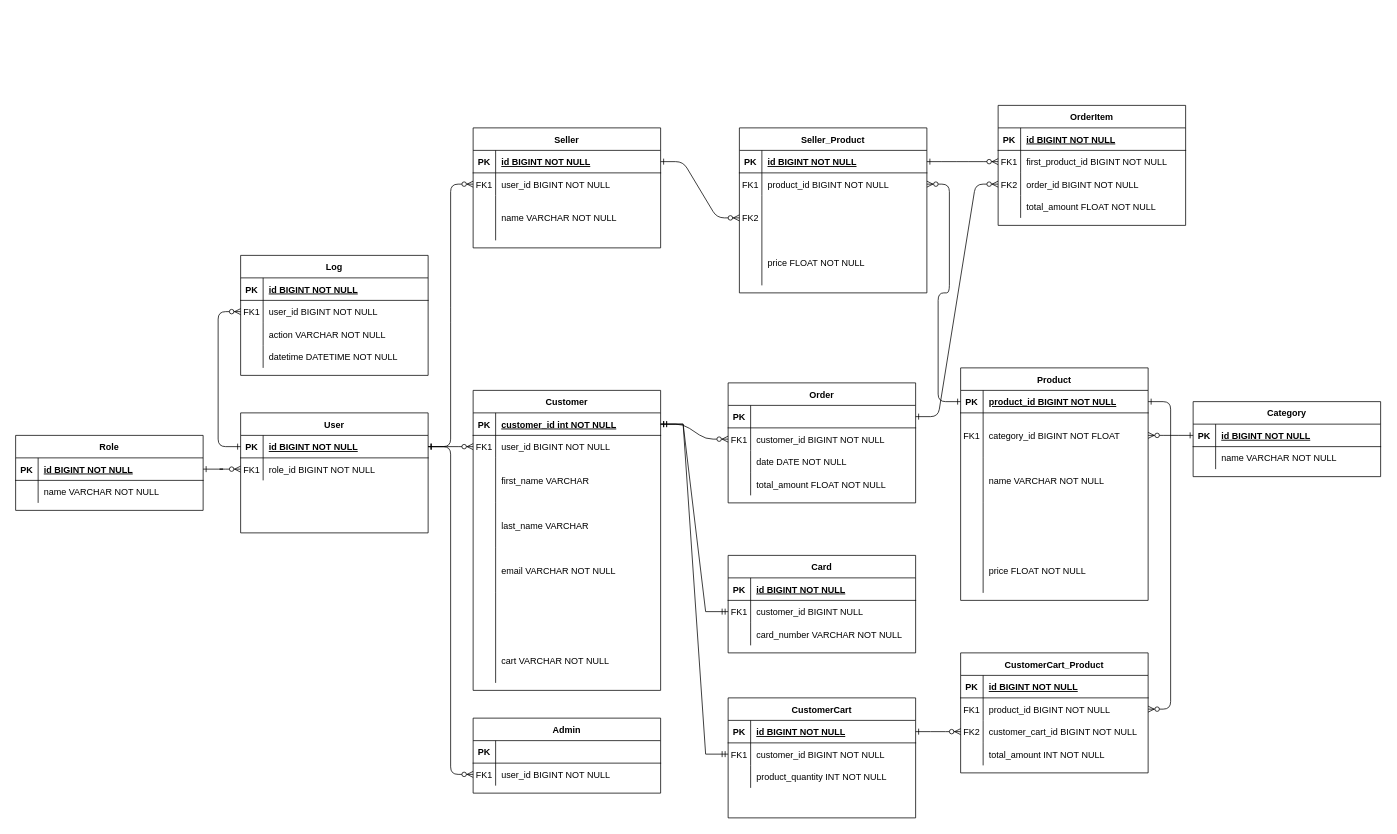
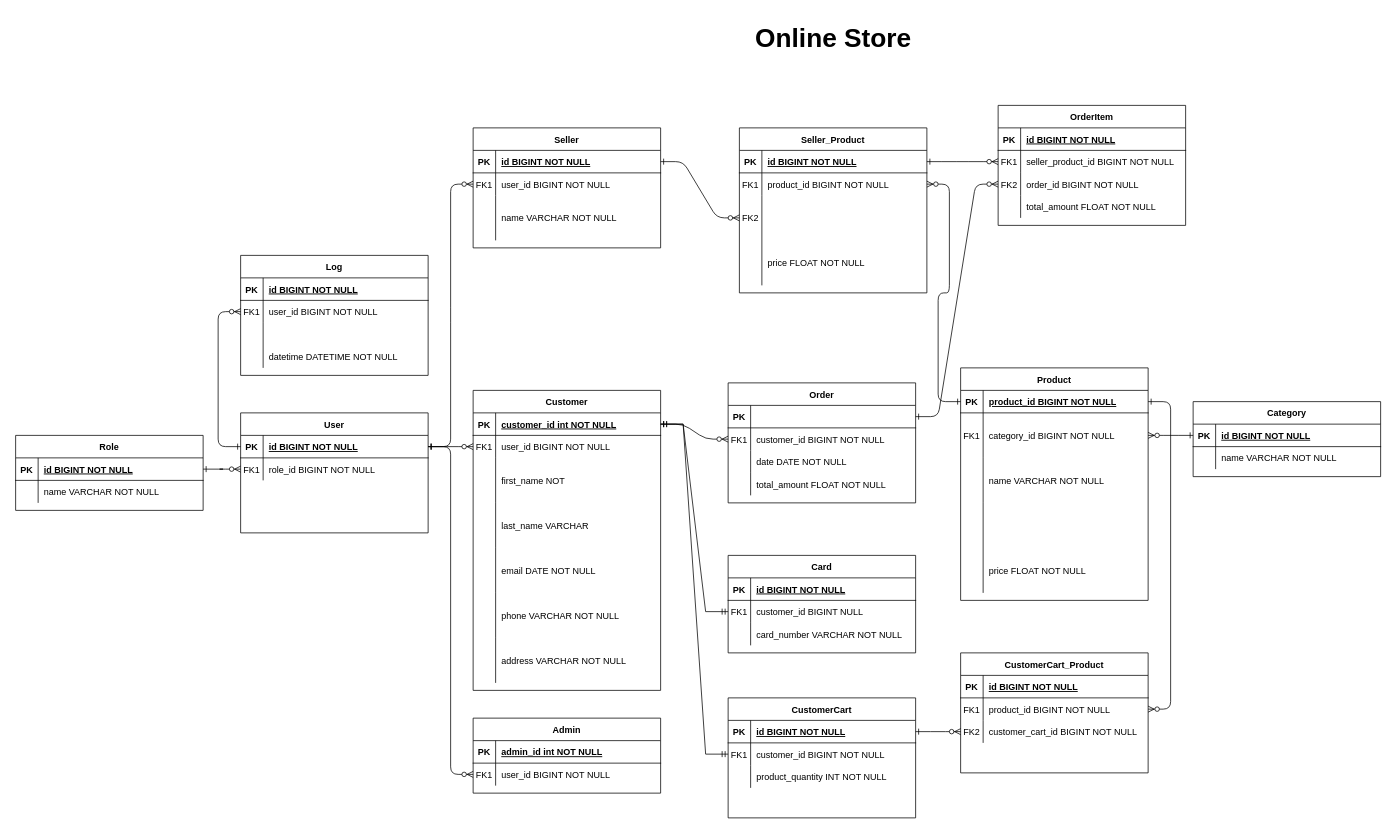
node "Online Store": added
node "first_product_id BIGINT NOT NULL": label "first_product_id BIGINT NOT NULL" -> "seller_product_id BIGINT NOT NULL"
node "action VARCHAR NOT NULL": removed
node "category_id BIGINT NOT FLOAT": label "category_id BIGINT NOT FLOAT" -> "category_id BIGINT NOT NULL"
node "first_name VARCHAR": label "first_name VARCHAR" -> "first_name NOT"
node "email VARCHAR NOT NULL": label "email VARCHAR NOT NULL" -> "email DATE NOT NULL"
node "phone VARCHAR NOT NULL": added
node "cart VARCHAR NOT NULL": label "cart VARCHAR NOT NULL" -> "address VARCHAR NOT NULL"
node "admin_id int NOT NULL": added
node "total_amount INT NOT NULL": removed
